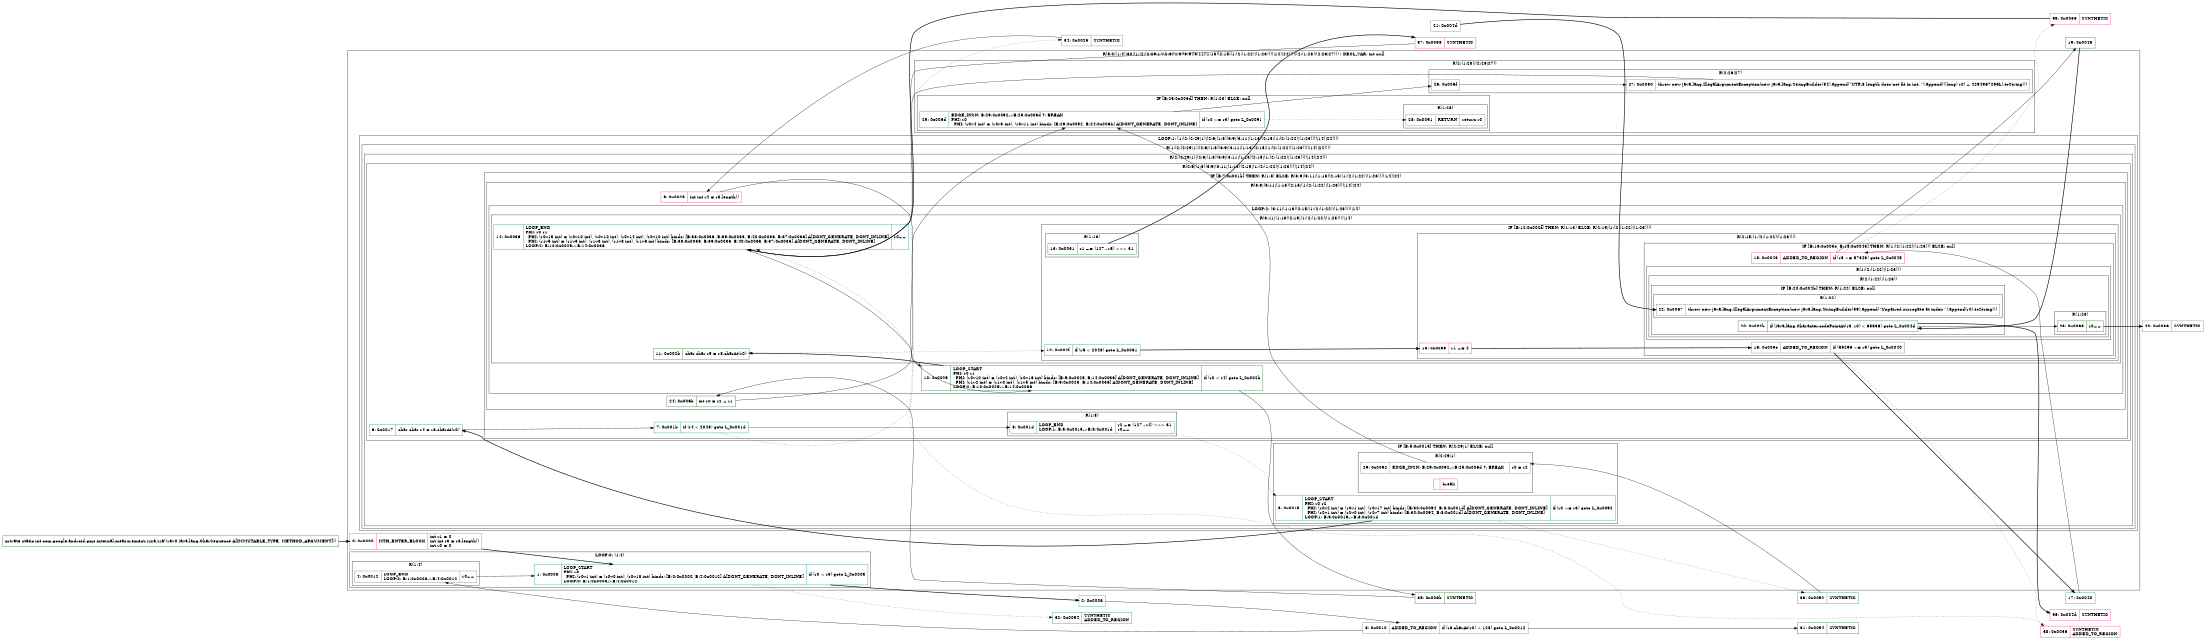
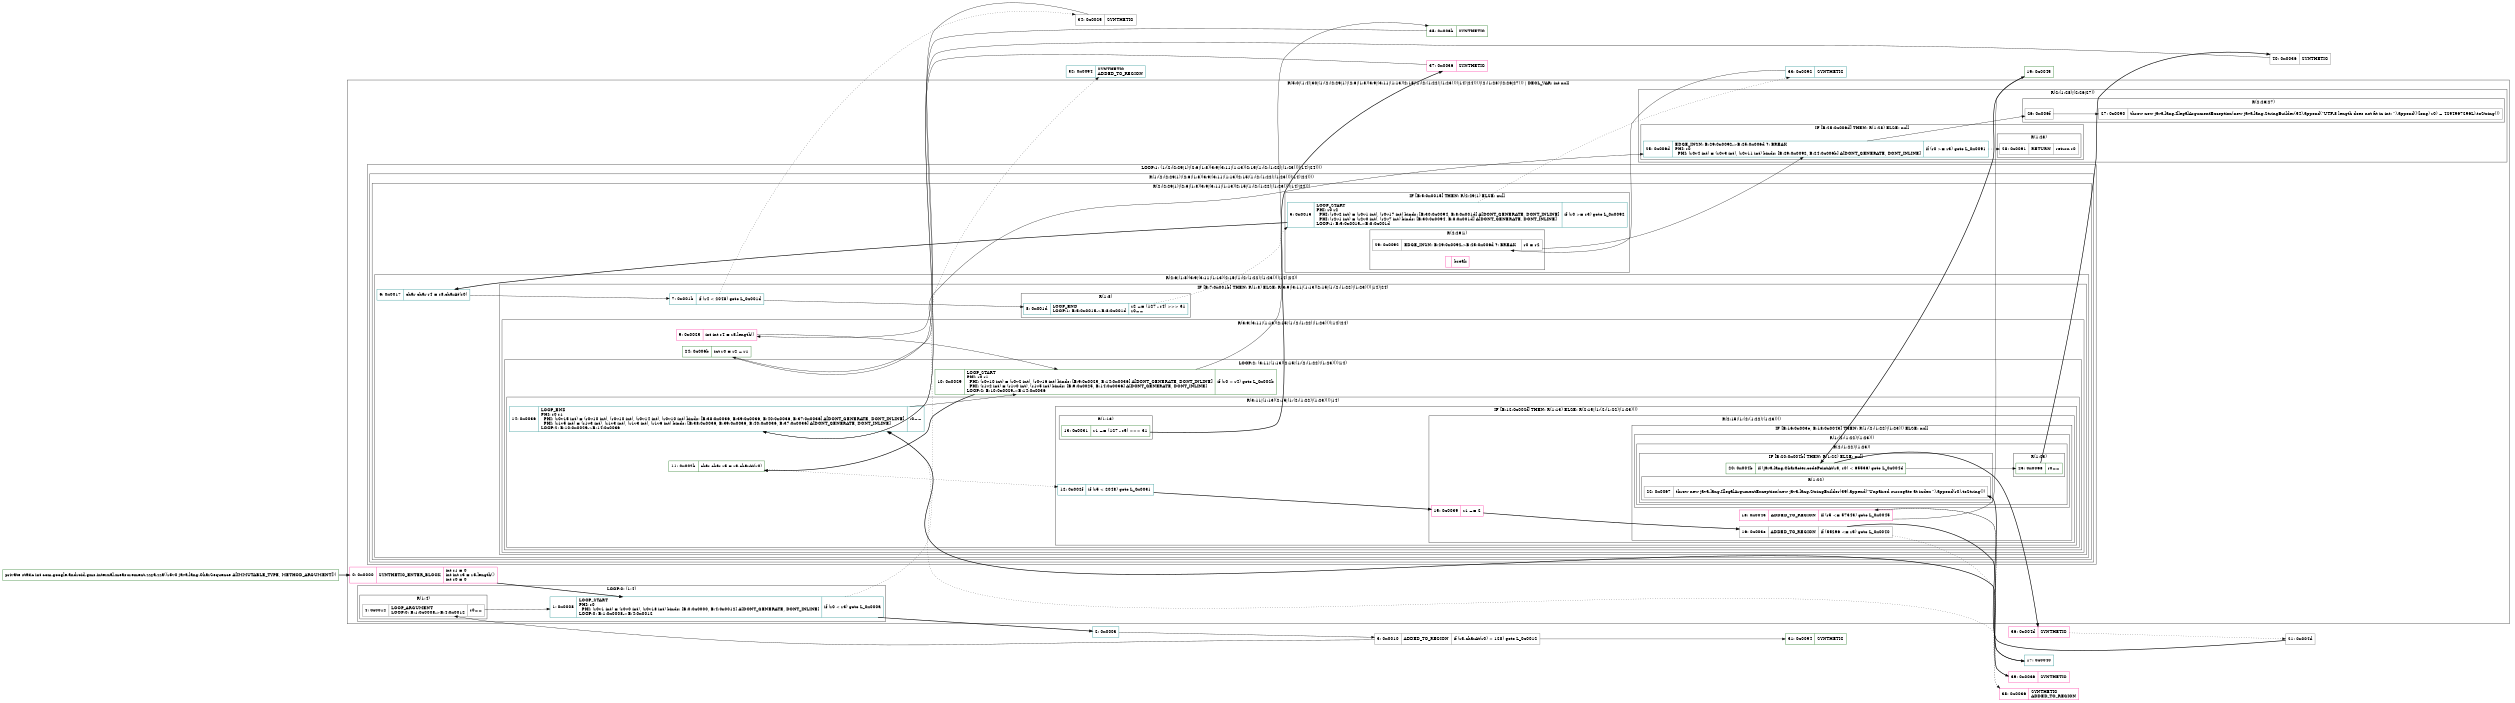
edge "27: 0x0090" -> "14: 0x0036": now "40: 0x0036" -> "14: 0x0036"
node "0: 0x0000": text "MTH_ENTER_BLOCK" -> "SYNTHETIC_ENTER_BLOCK"
node "4: 0x0012": text "LOOP_END" -> "LOOP_ARGUMENT"
edge "36: 0x004d" -> "21: 0x004d": added
